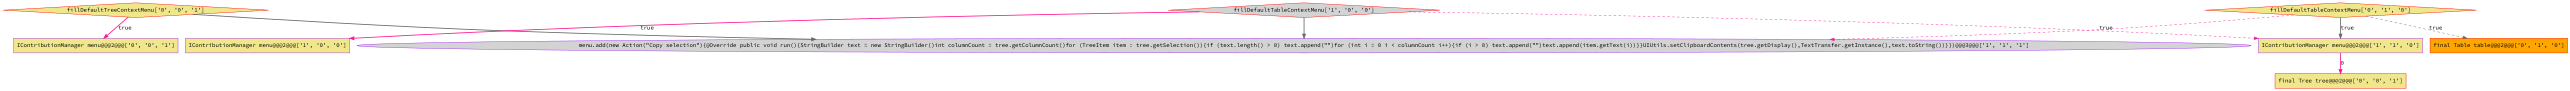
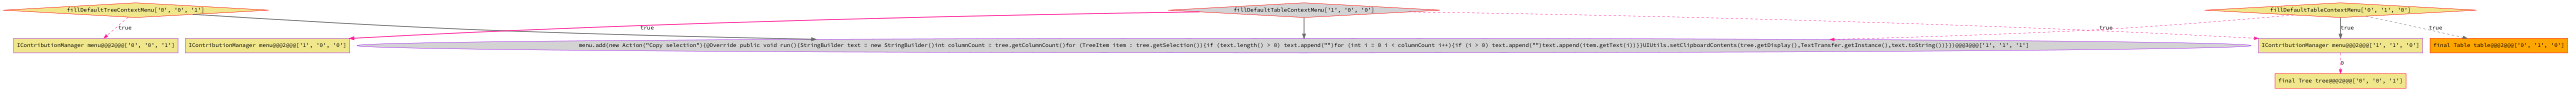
edge "fillDefaultTreeContextMenu['0', '0', '1']" -> "IContributionManager menu@@@2@@@['0', '0', '1']": style bold -> dashed
edge "IContributionManager menu@@@2@@@['1', '1', '0']" -> "final Tree tree@@@2@@@['0', '0', '1']": style bold -> dashed
